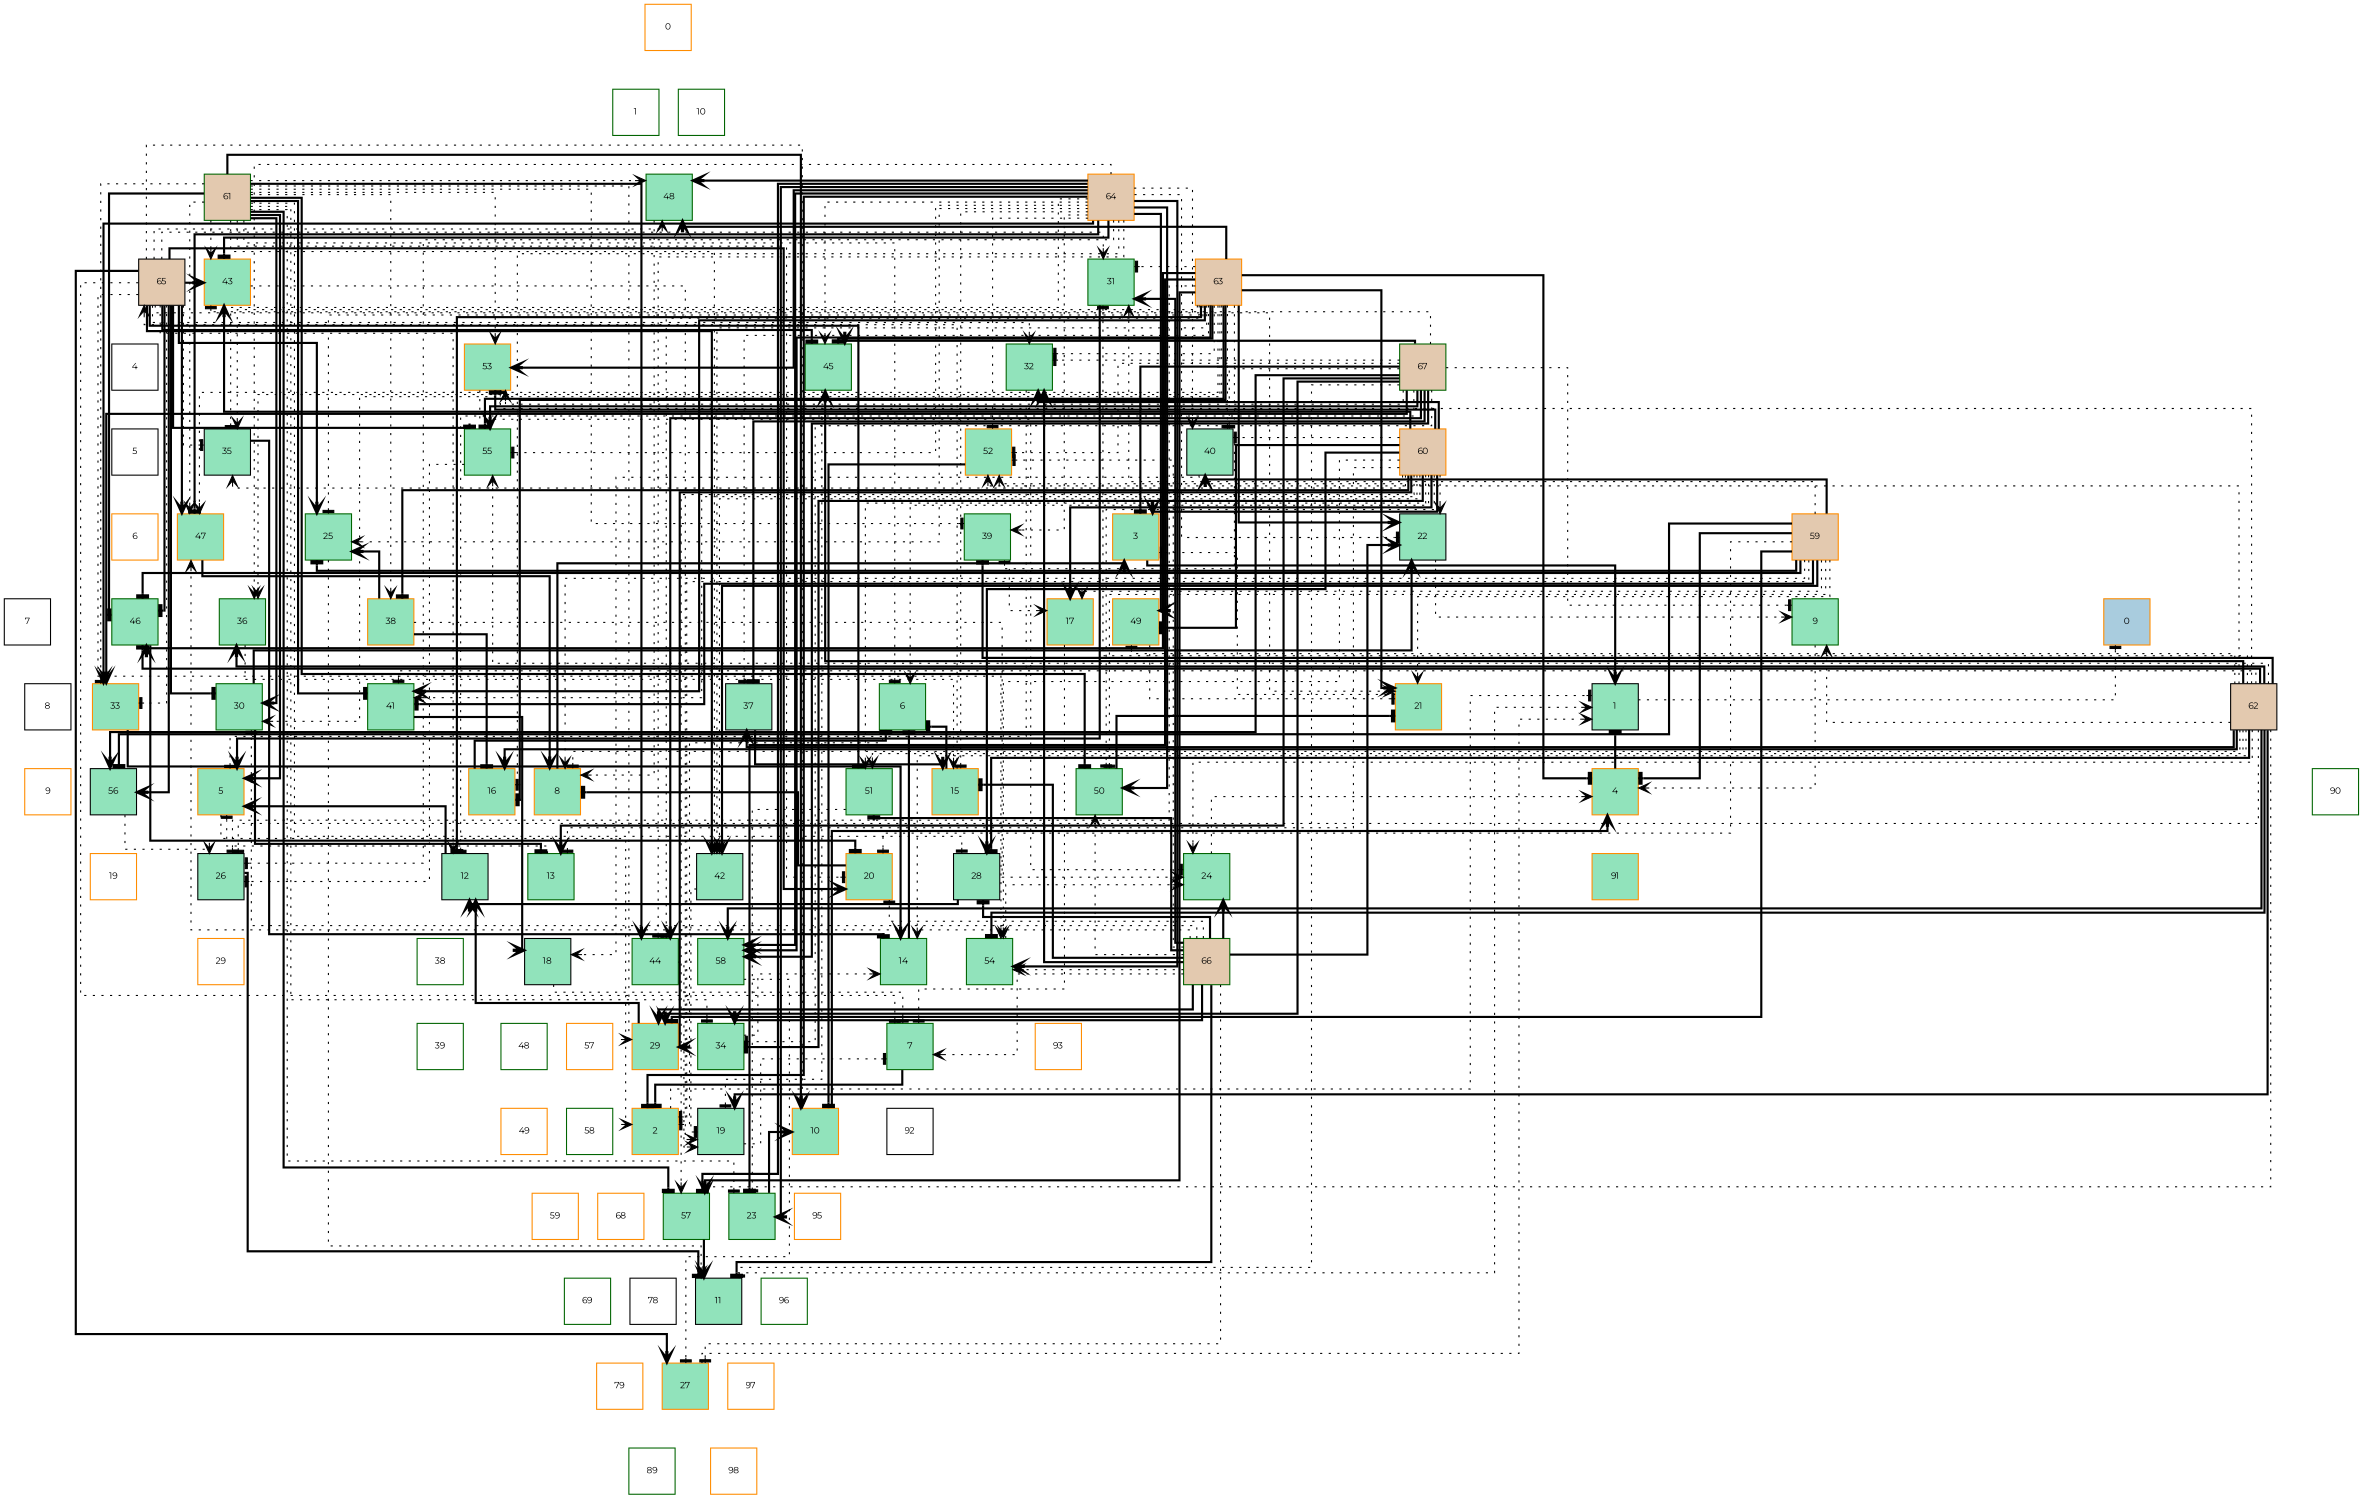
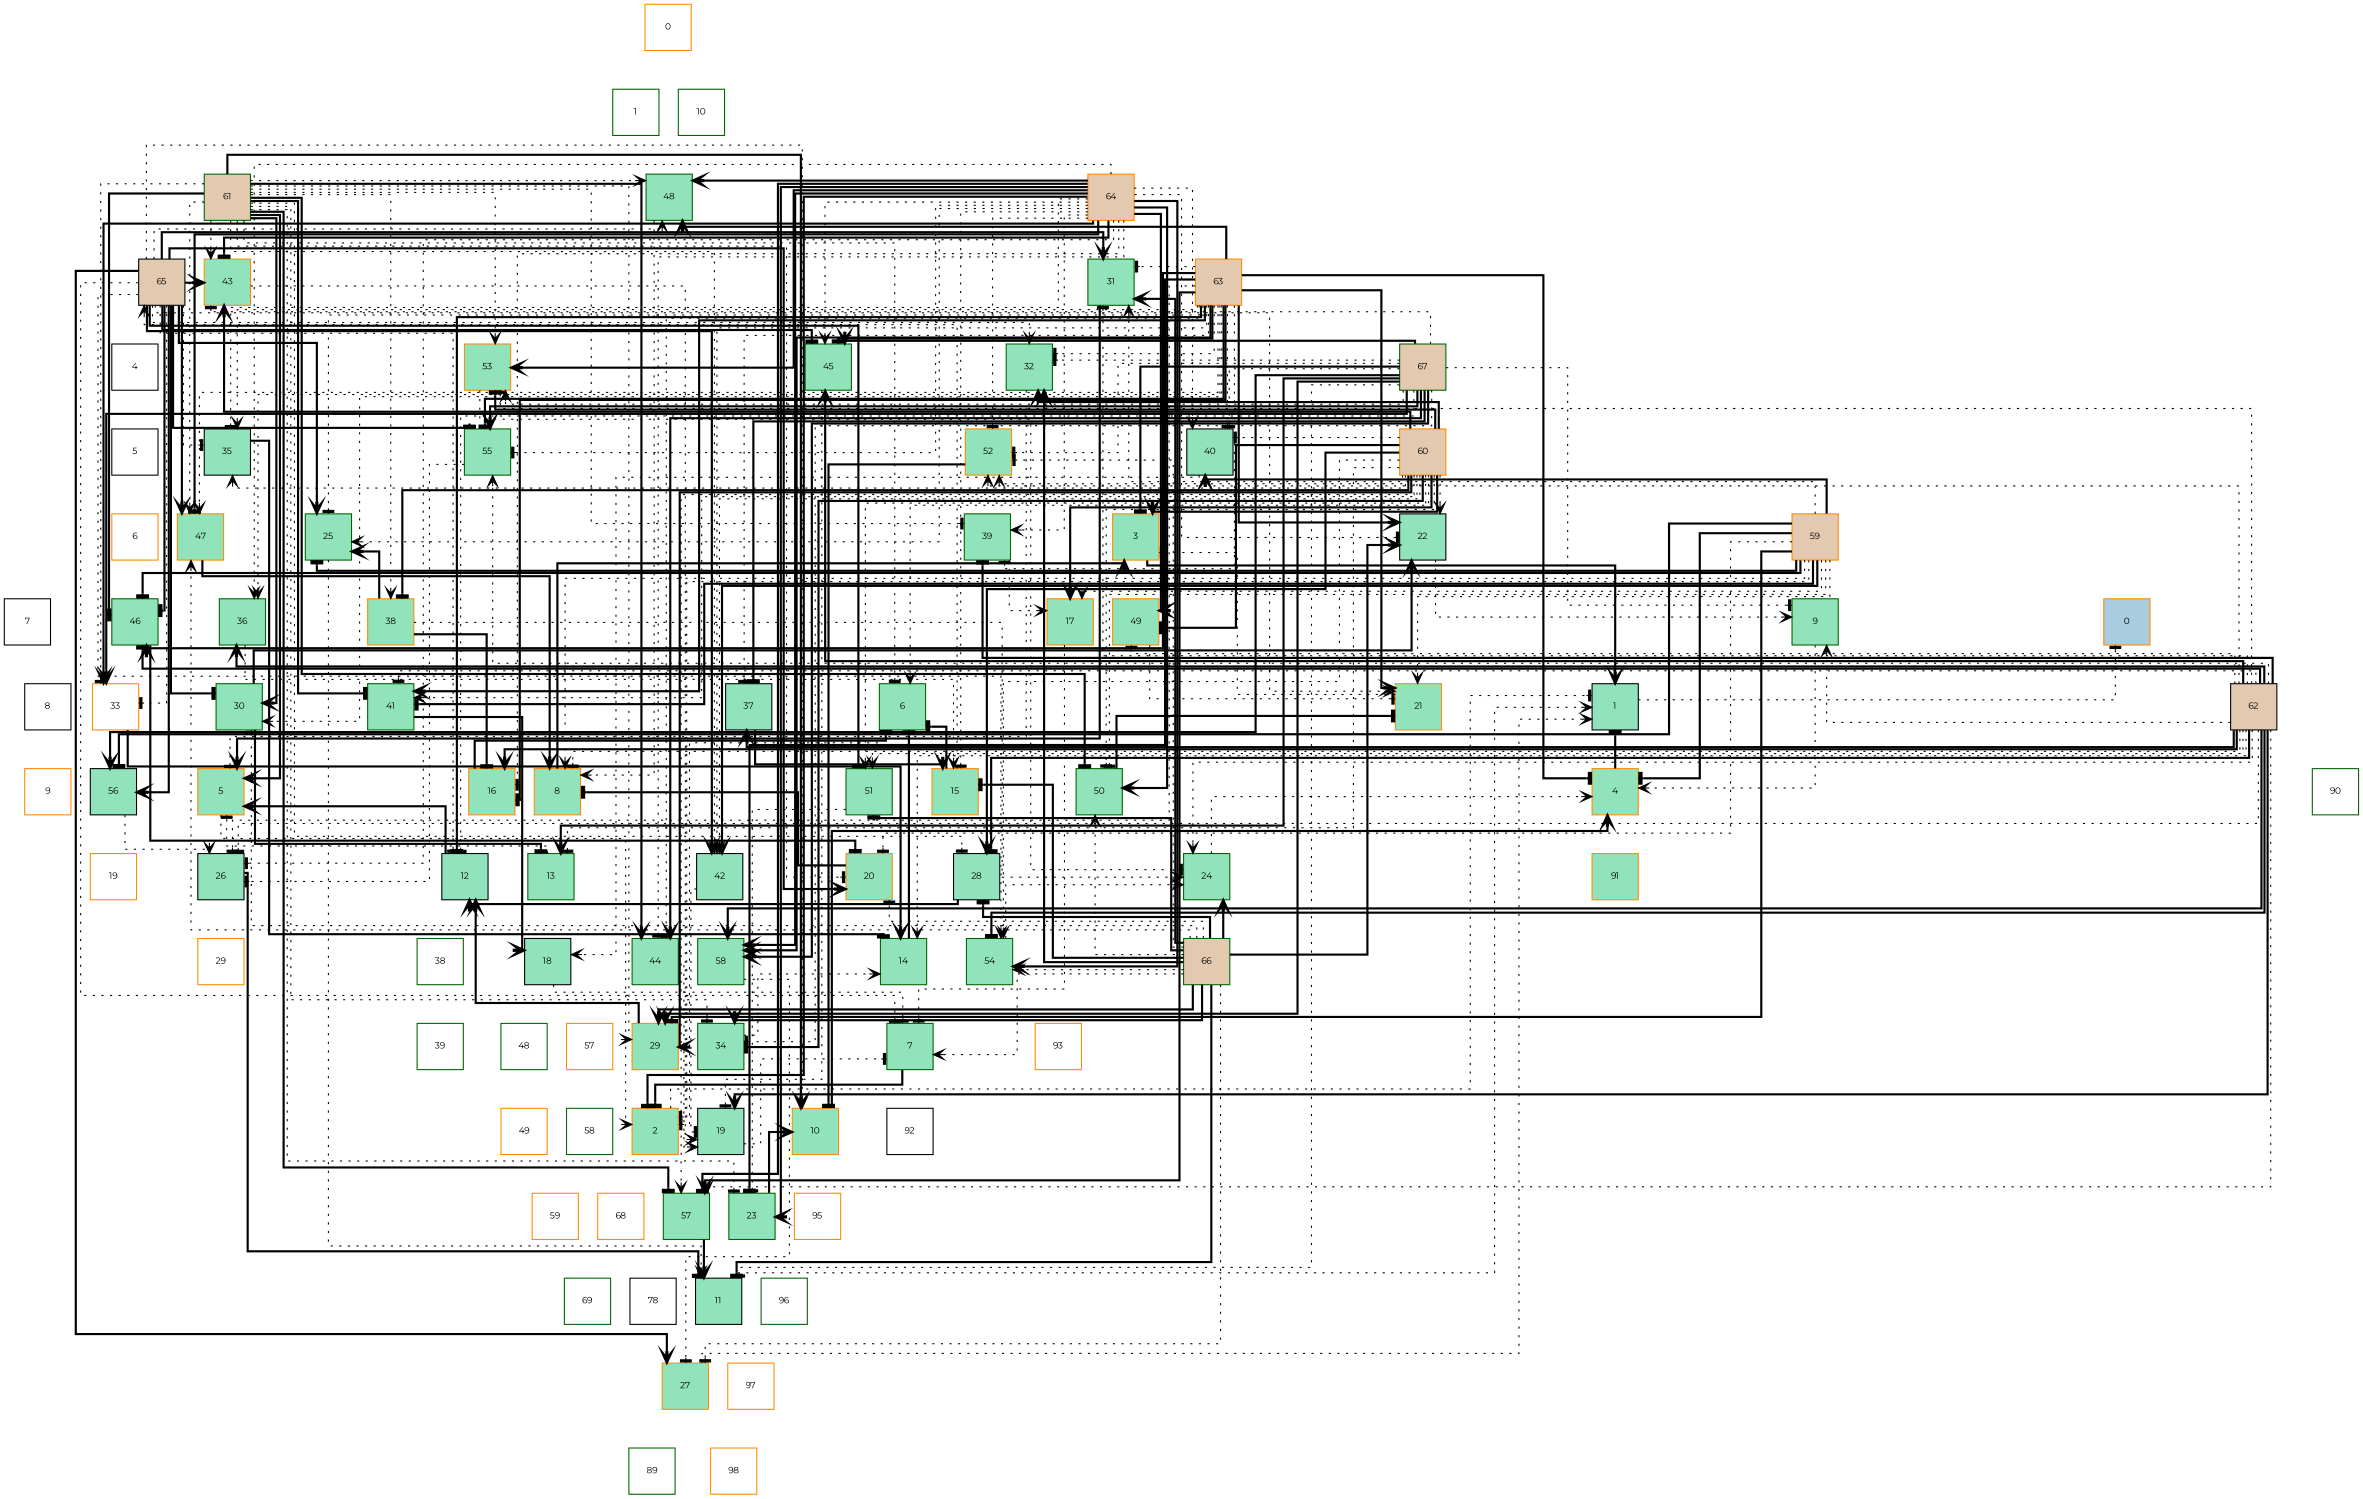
edge "65" -> "31": style dotted -> bold
edge "65" -> "12": arrowhead vee -> tee
node "33": fillcolor #91e3bb -> #ffffff
node "79": removed
